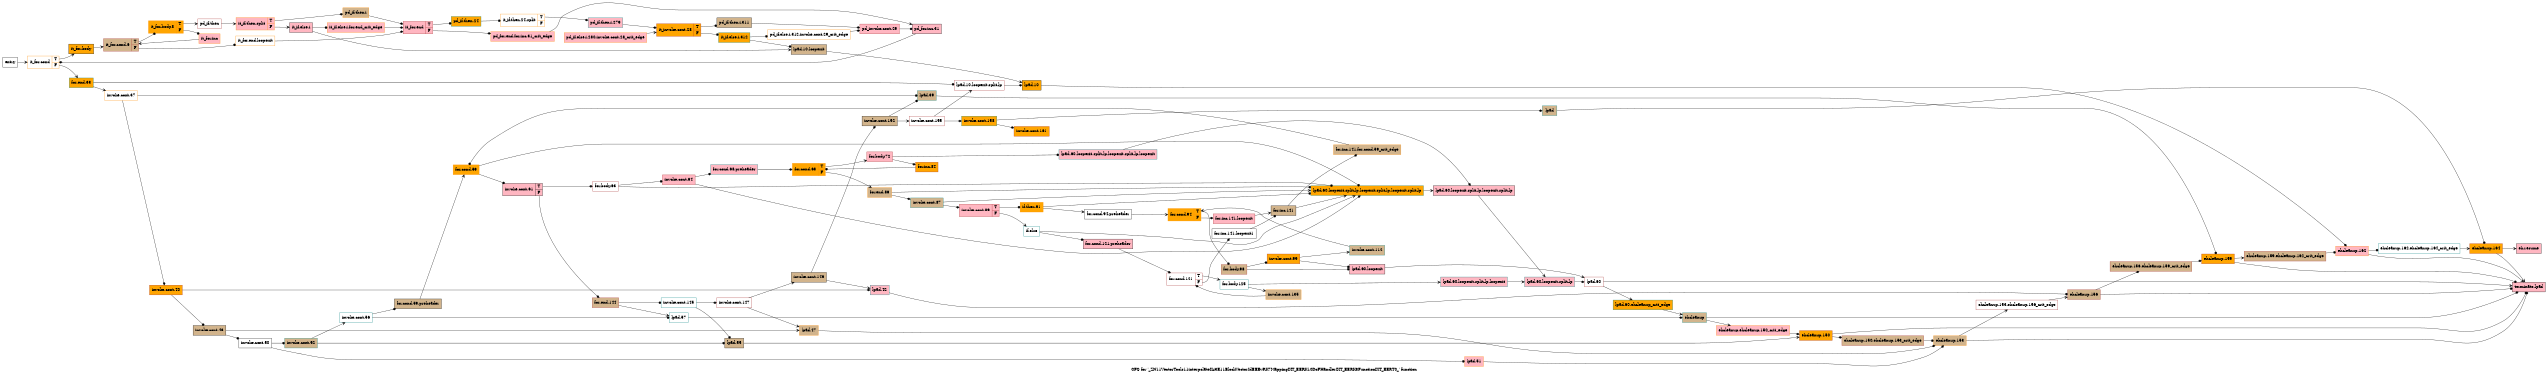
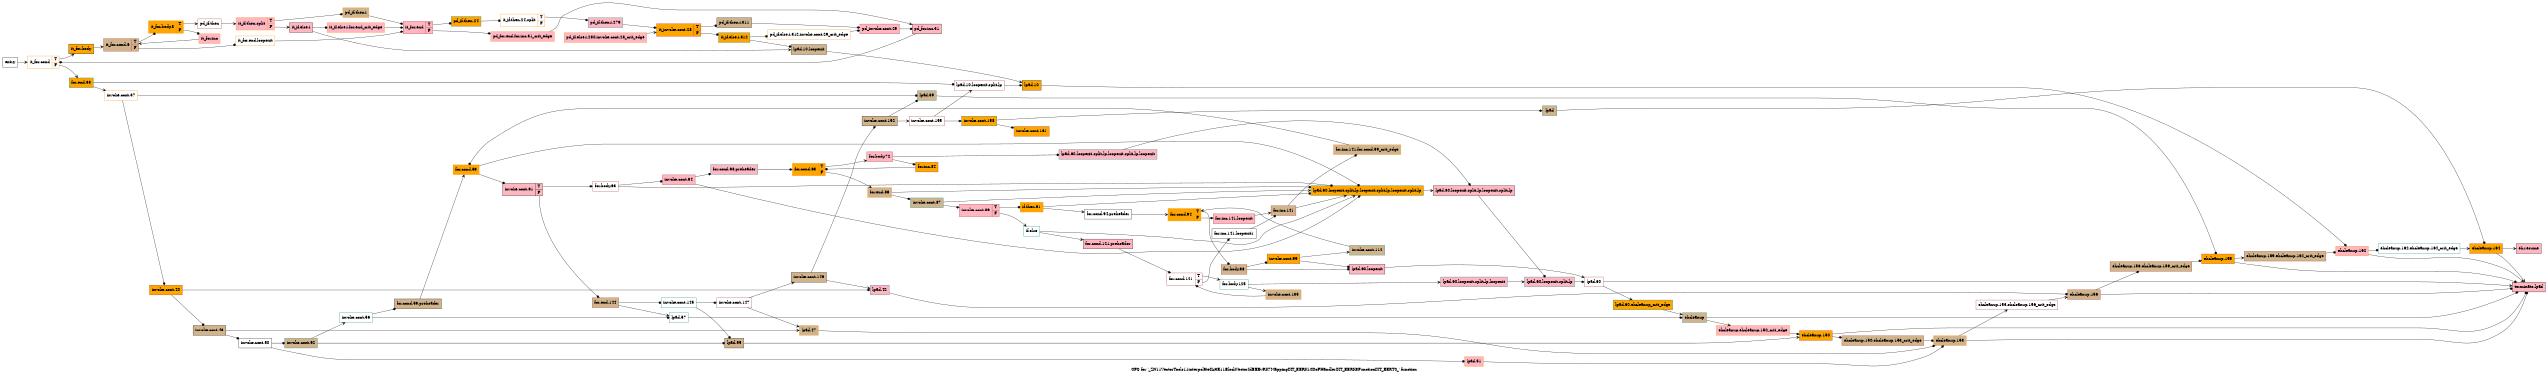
node "for.inc.141": color black -> brown
edge "lpad.60.loopexit.split-lp.loopexit.split-lp" -> "lpad.60.loopexit.split-lp": arrowhead vee -> dot
edge "if.else" -> "for.cond.121.preheader": arrowhead dot -> vee
